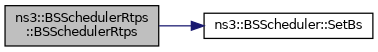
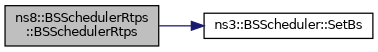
node "ns3::BSSchedulerRtps ::BSSchedulerRtps": label "ns3::BSSchedulerRtps ::BSSchedulerRtps" -> "ns8::BSSchedulerRtps ::BSSchedulerRtps"
